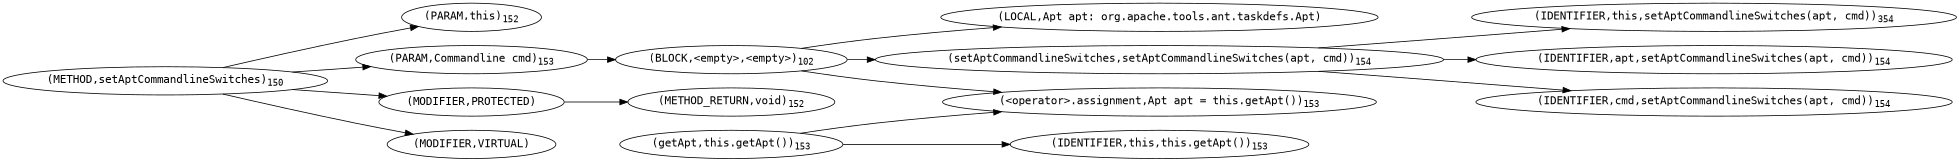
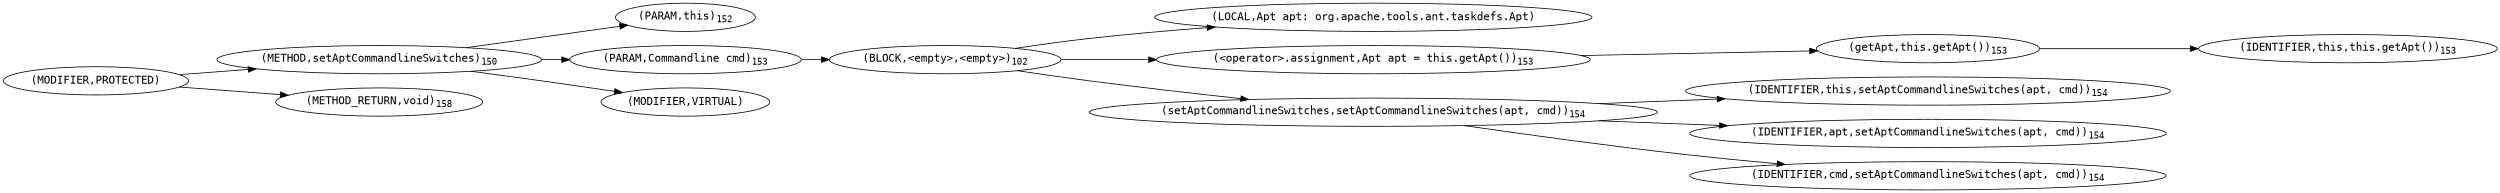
node "(IDENTIFIER,this,setAptCommandlineSwitches(apt, cmd))": text "354" -> "154"
edge "(METHOD,setAptCommandlineSwitches)" -> "(MODIFIER,PROTECTED)": reversed
node "(METHOD_RETURN,void)": text "152" -> "158"
edge "(getApt,this.getApt())" -> "(<operator>.assignment,Apt apt = this.getApt())": reversed
